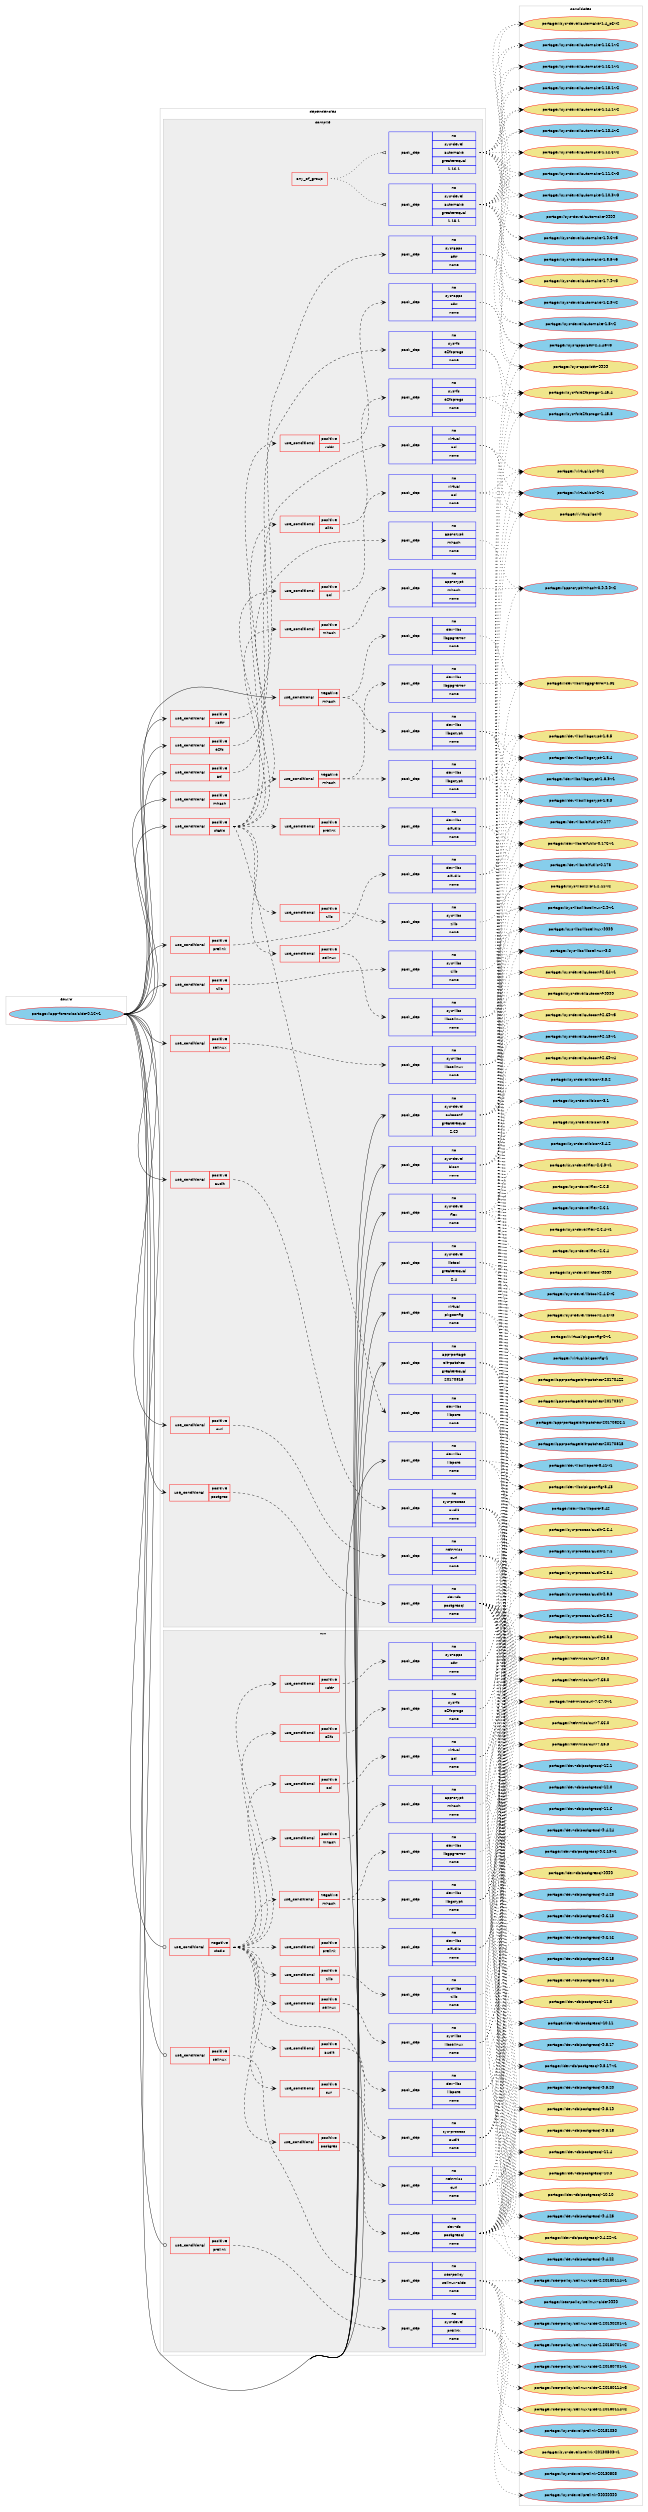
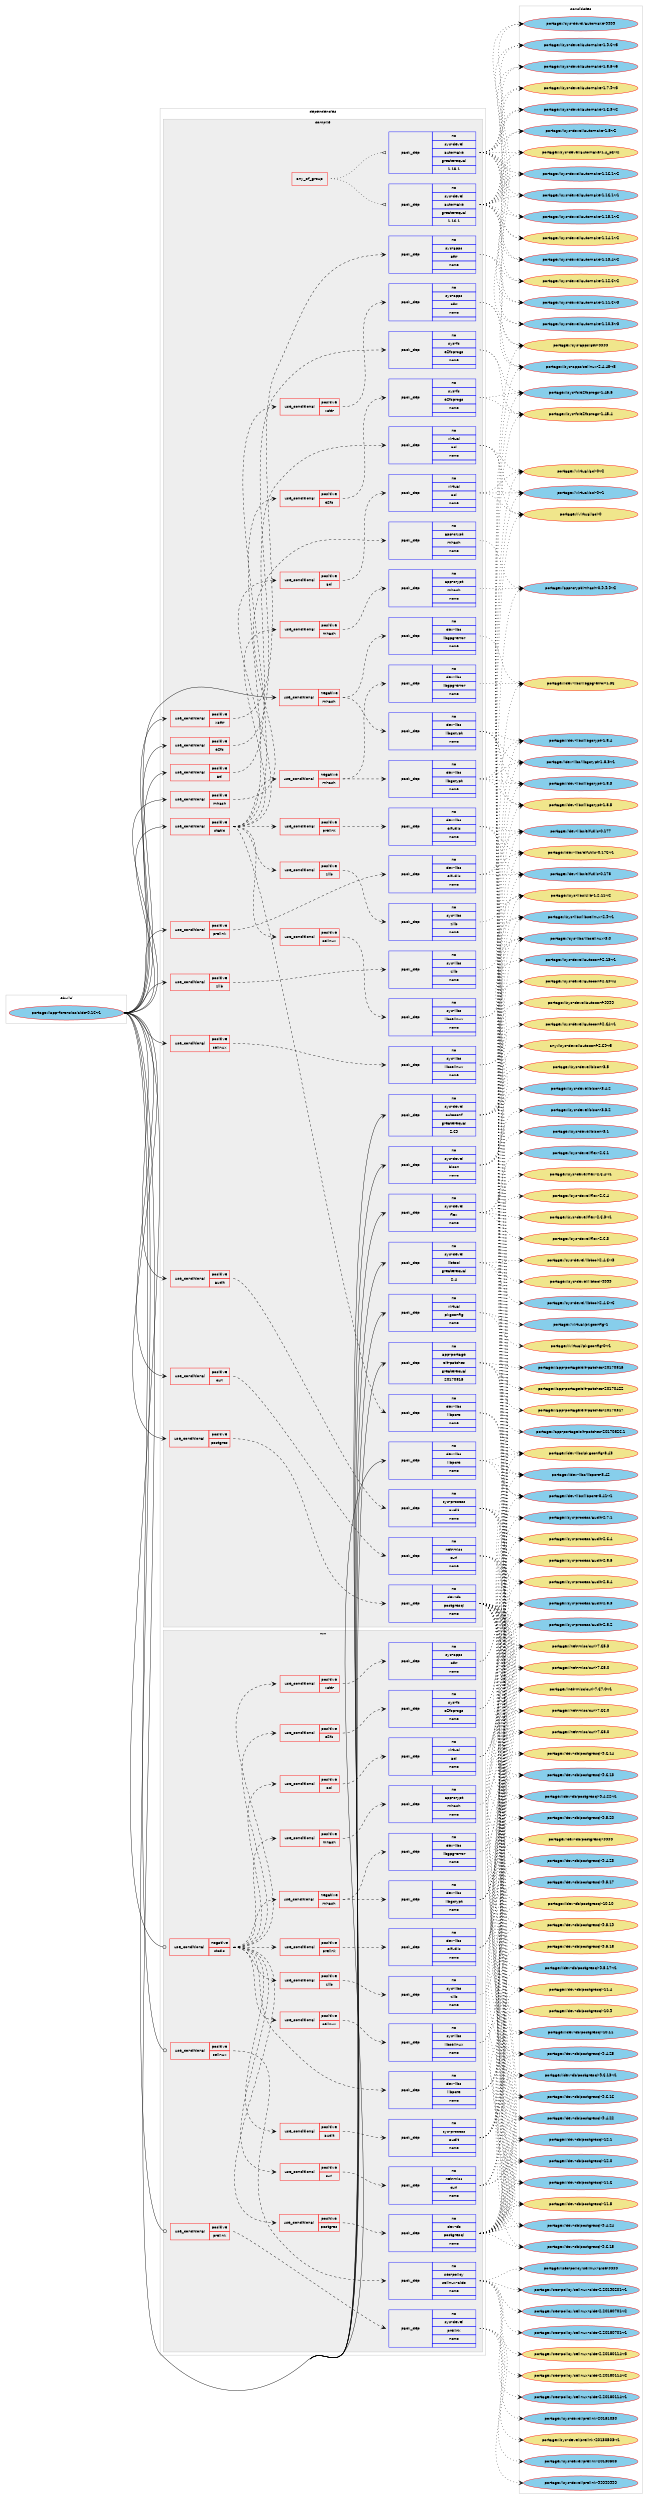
node "portage://sys-apps/attr-2.4.48-r3": label "portage://sys-apps/attr-2.4.48-r3" -> "portage://sys-apps/selinux-2.4.48-r3"
node "portage://sys-libs/libselinux-9999": removed
node "portage://sys-devel/autoconf-2.69-r5": label "portage://sys-devel/autoconf-2.69-r5" -> "any://sys-devel/autoconf-2.69-r5"
node "portage://dev-db/postgresql-9.4.22-r1": fillcolor khaki -> skyblue
